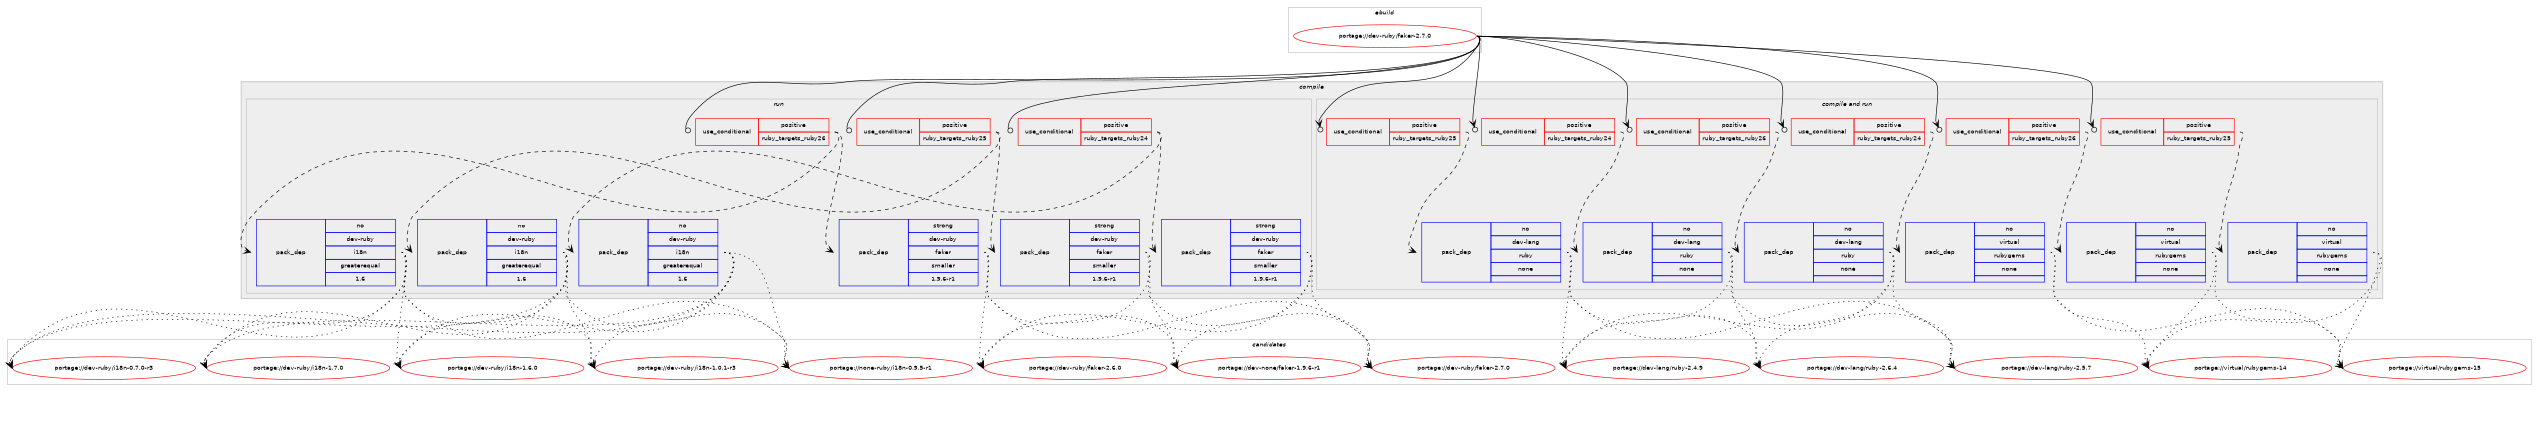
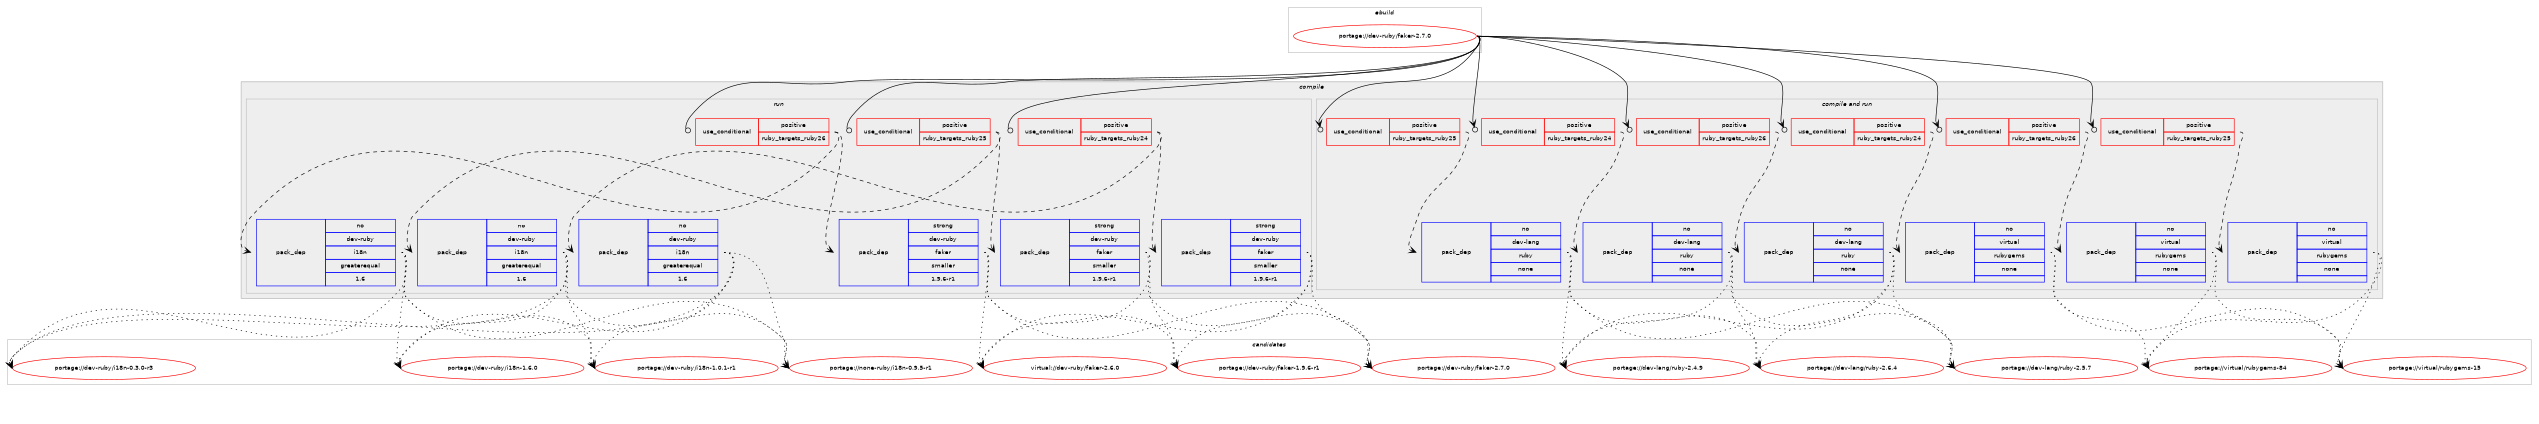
node "portage://dev-ruby/i18n-0.7.0-r3": label "portage://dev-ruby/i18n-0.7.0-r3" -> "portage://dev-ruby/i18n-0.3.0-r3"
node "portage://dev-ruby/i18n-1.7.0": removed
node "portage://dev-ruby/i18n-1.0.1-r3": label "portage://dev-ruby/i18n-1.0.1-r3" -> "portage://dev-ruby/i18n-1.0.1-r1"
node "portage://dev-ruby/faker-2.6.0": label "portage://dev-ruby/faker-2.6.0" -> "virtual://dev-ruby/faker-2.6.0"
node "portage://dev-none/faker-1.9.6-r1": label "portage://dev-none/faker-1.9.6-r1" -> "portage://dev-ruby/faker-1.9.6-r1"
node "portage://virtual/rubygems-14": label "portage://virtual/rubygems-14" -> "portage://virtual/rubygems-84"
